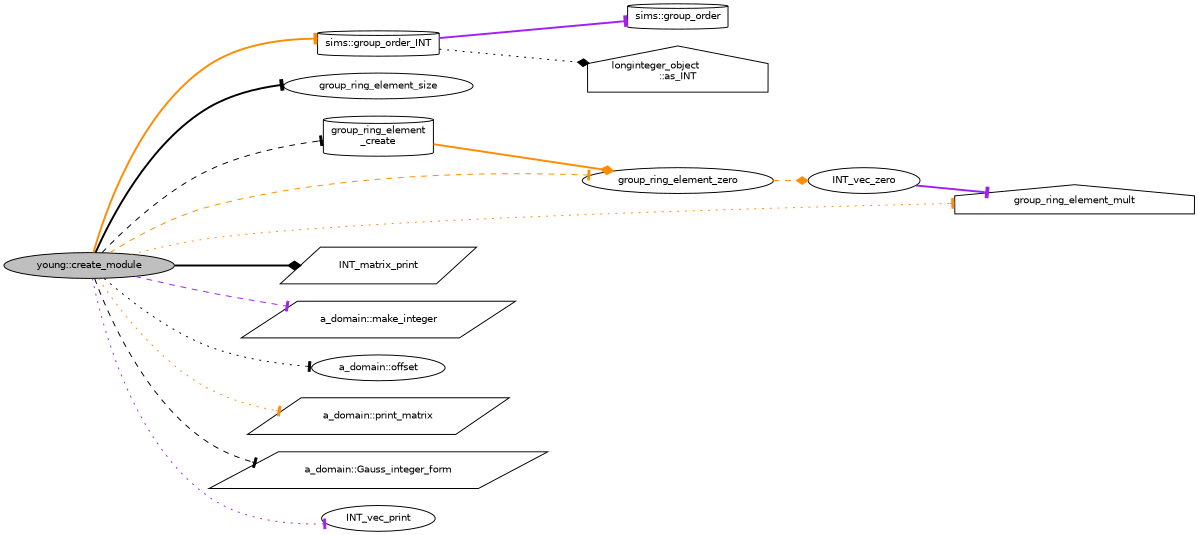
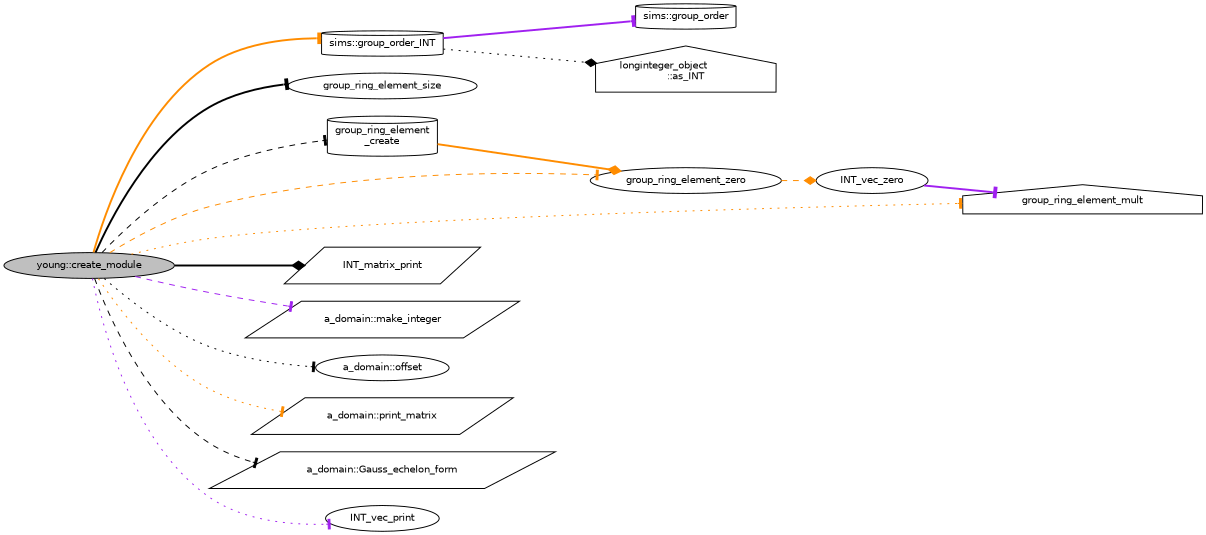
node "a_domain::Gauss_integer_form": label "a_domain::Gauss_integer_form" -> "a_domain::Gauss_echelon_form"
